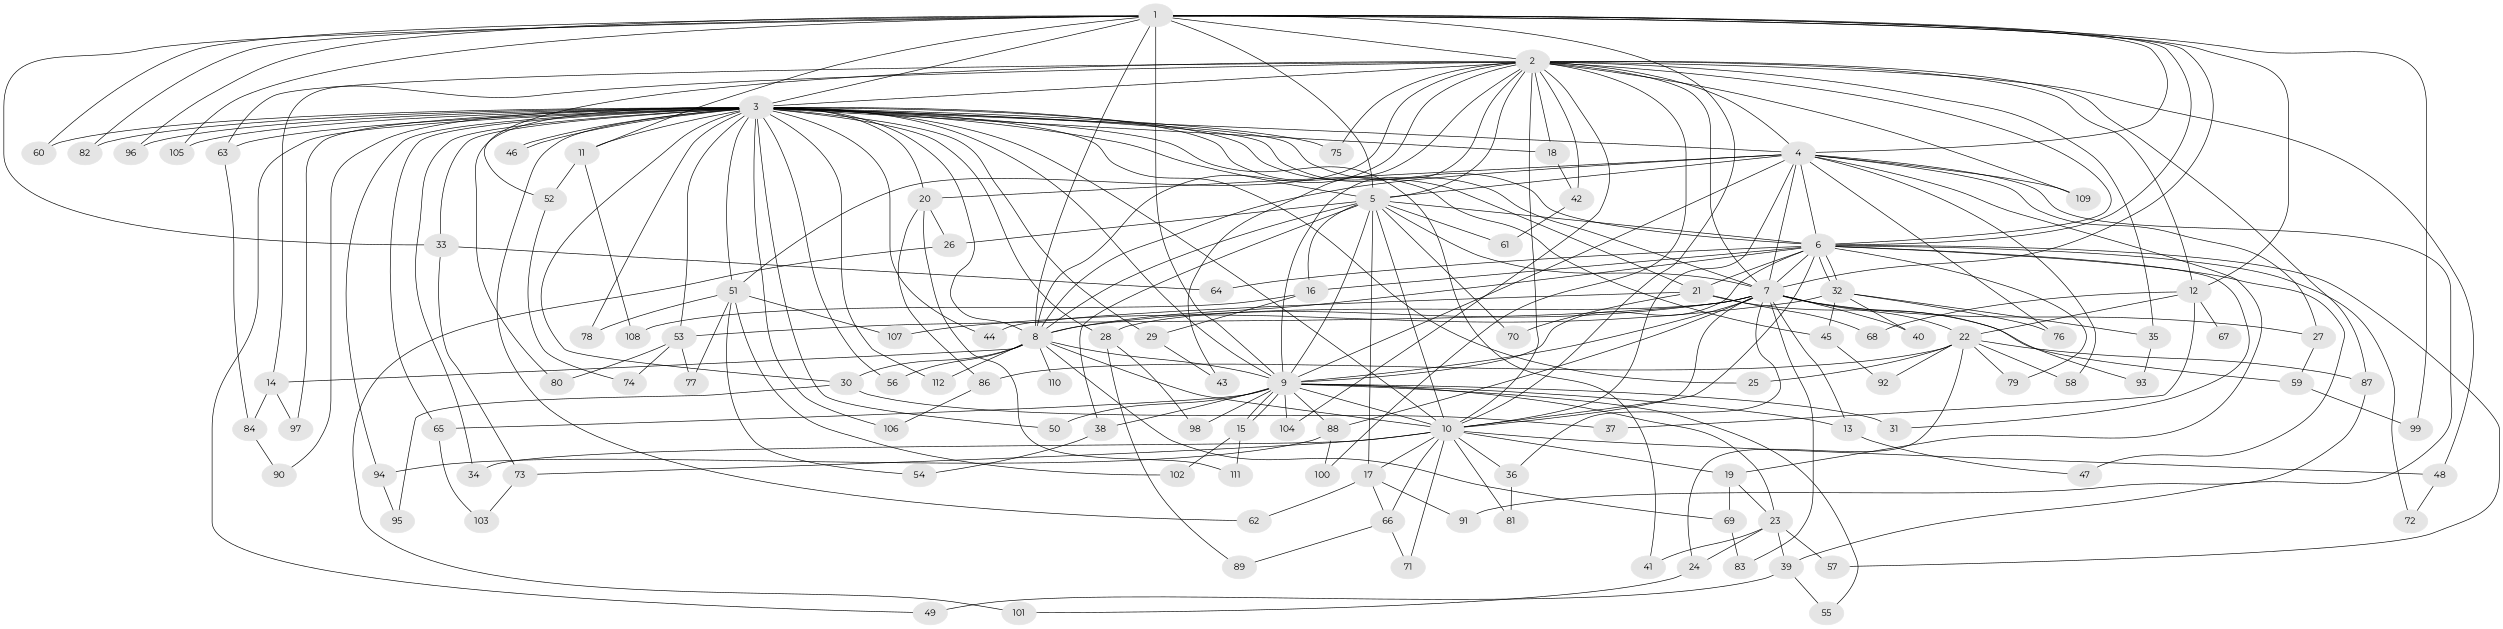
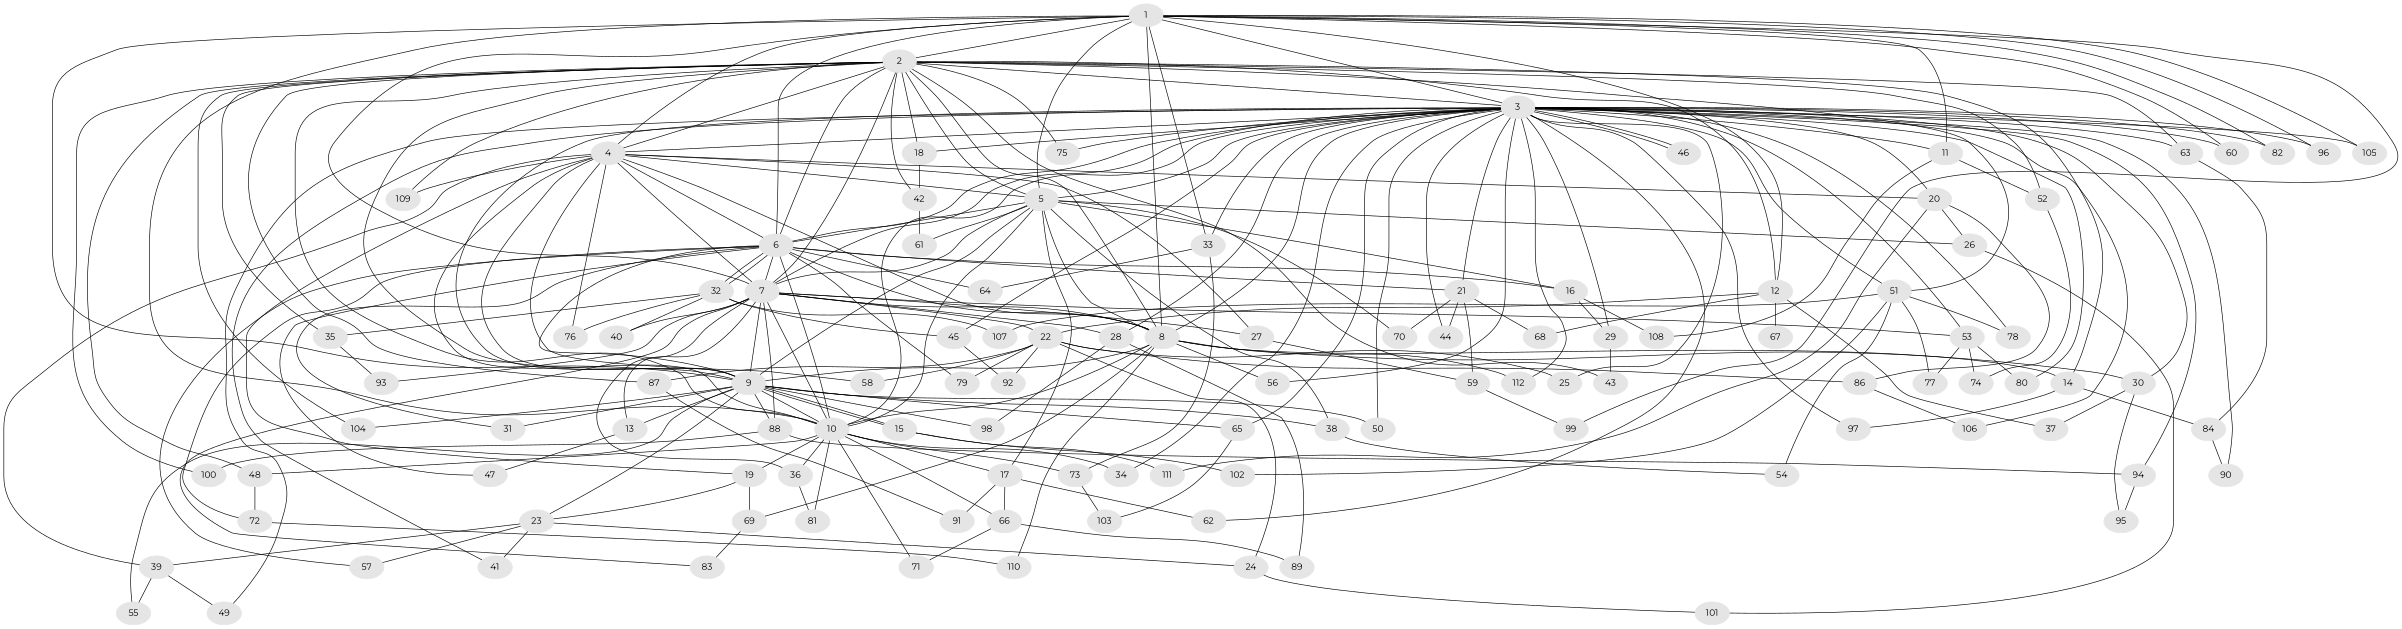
edge "72" -- "110": added
